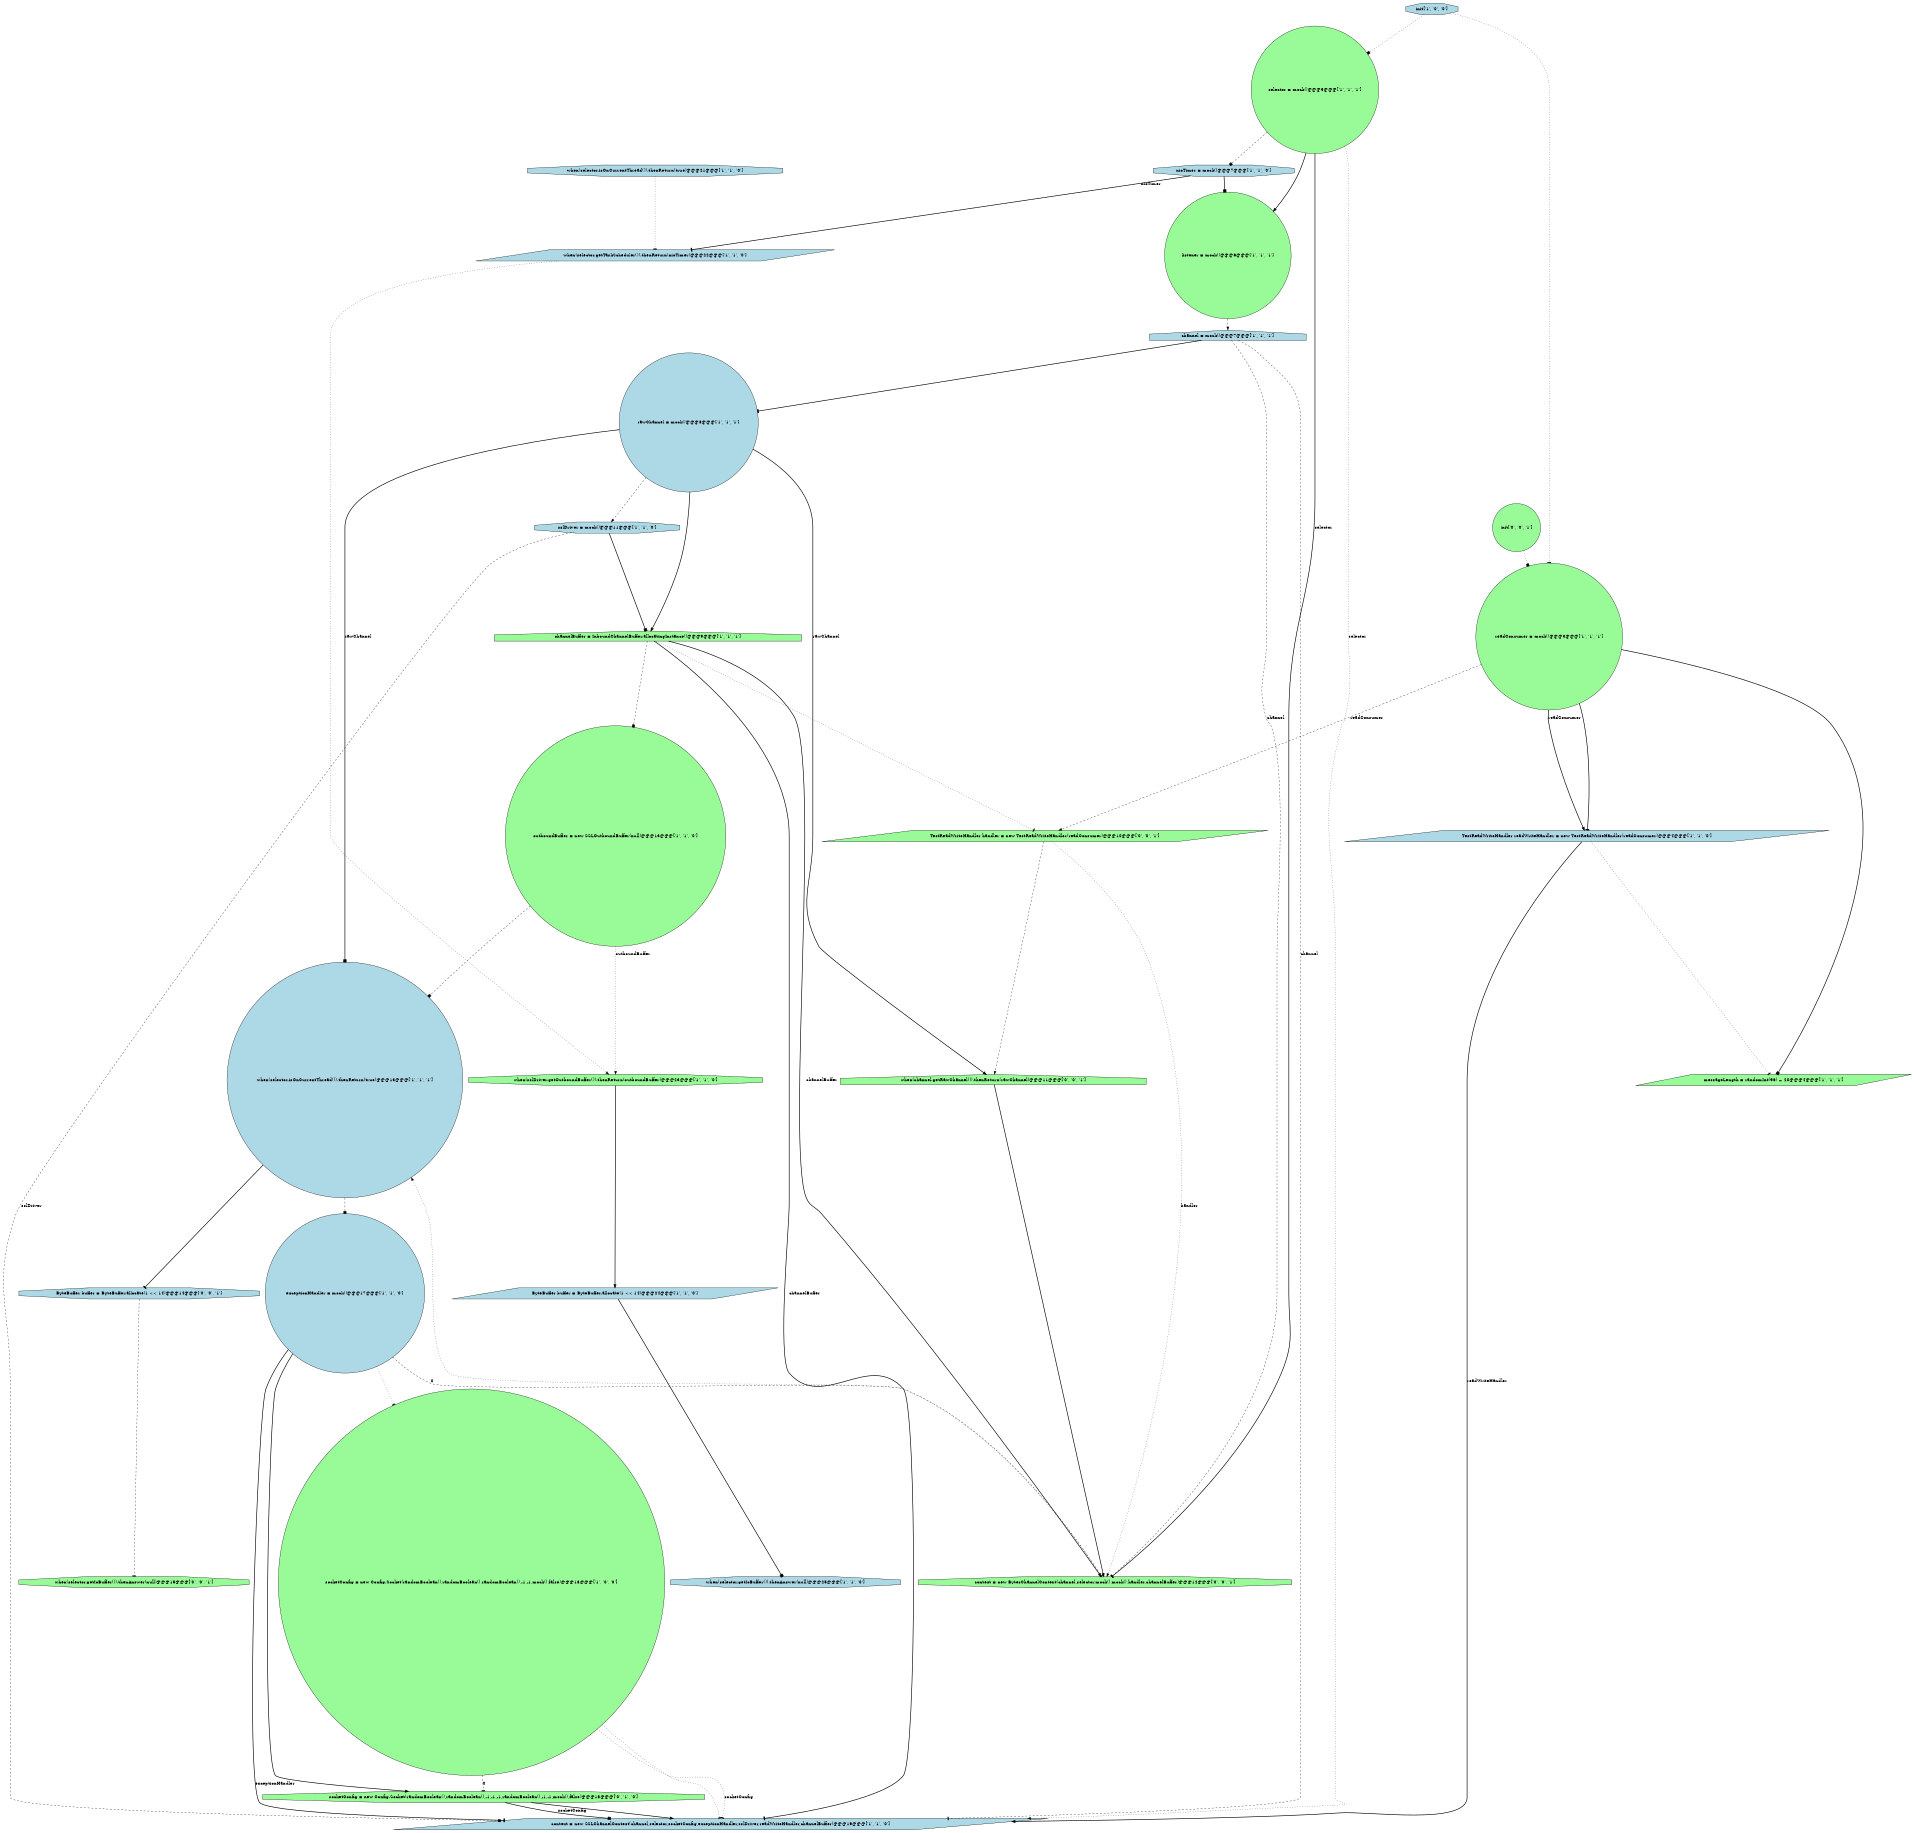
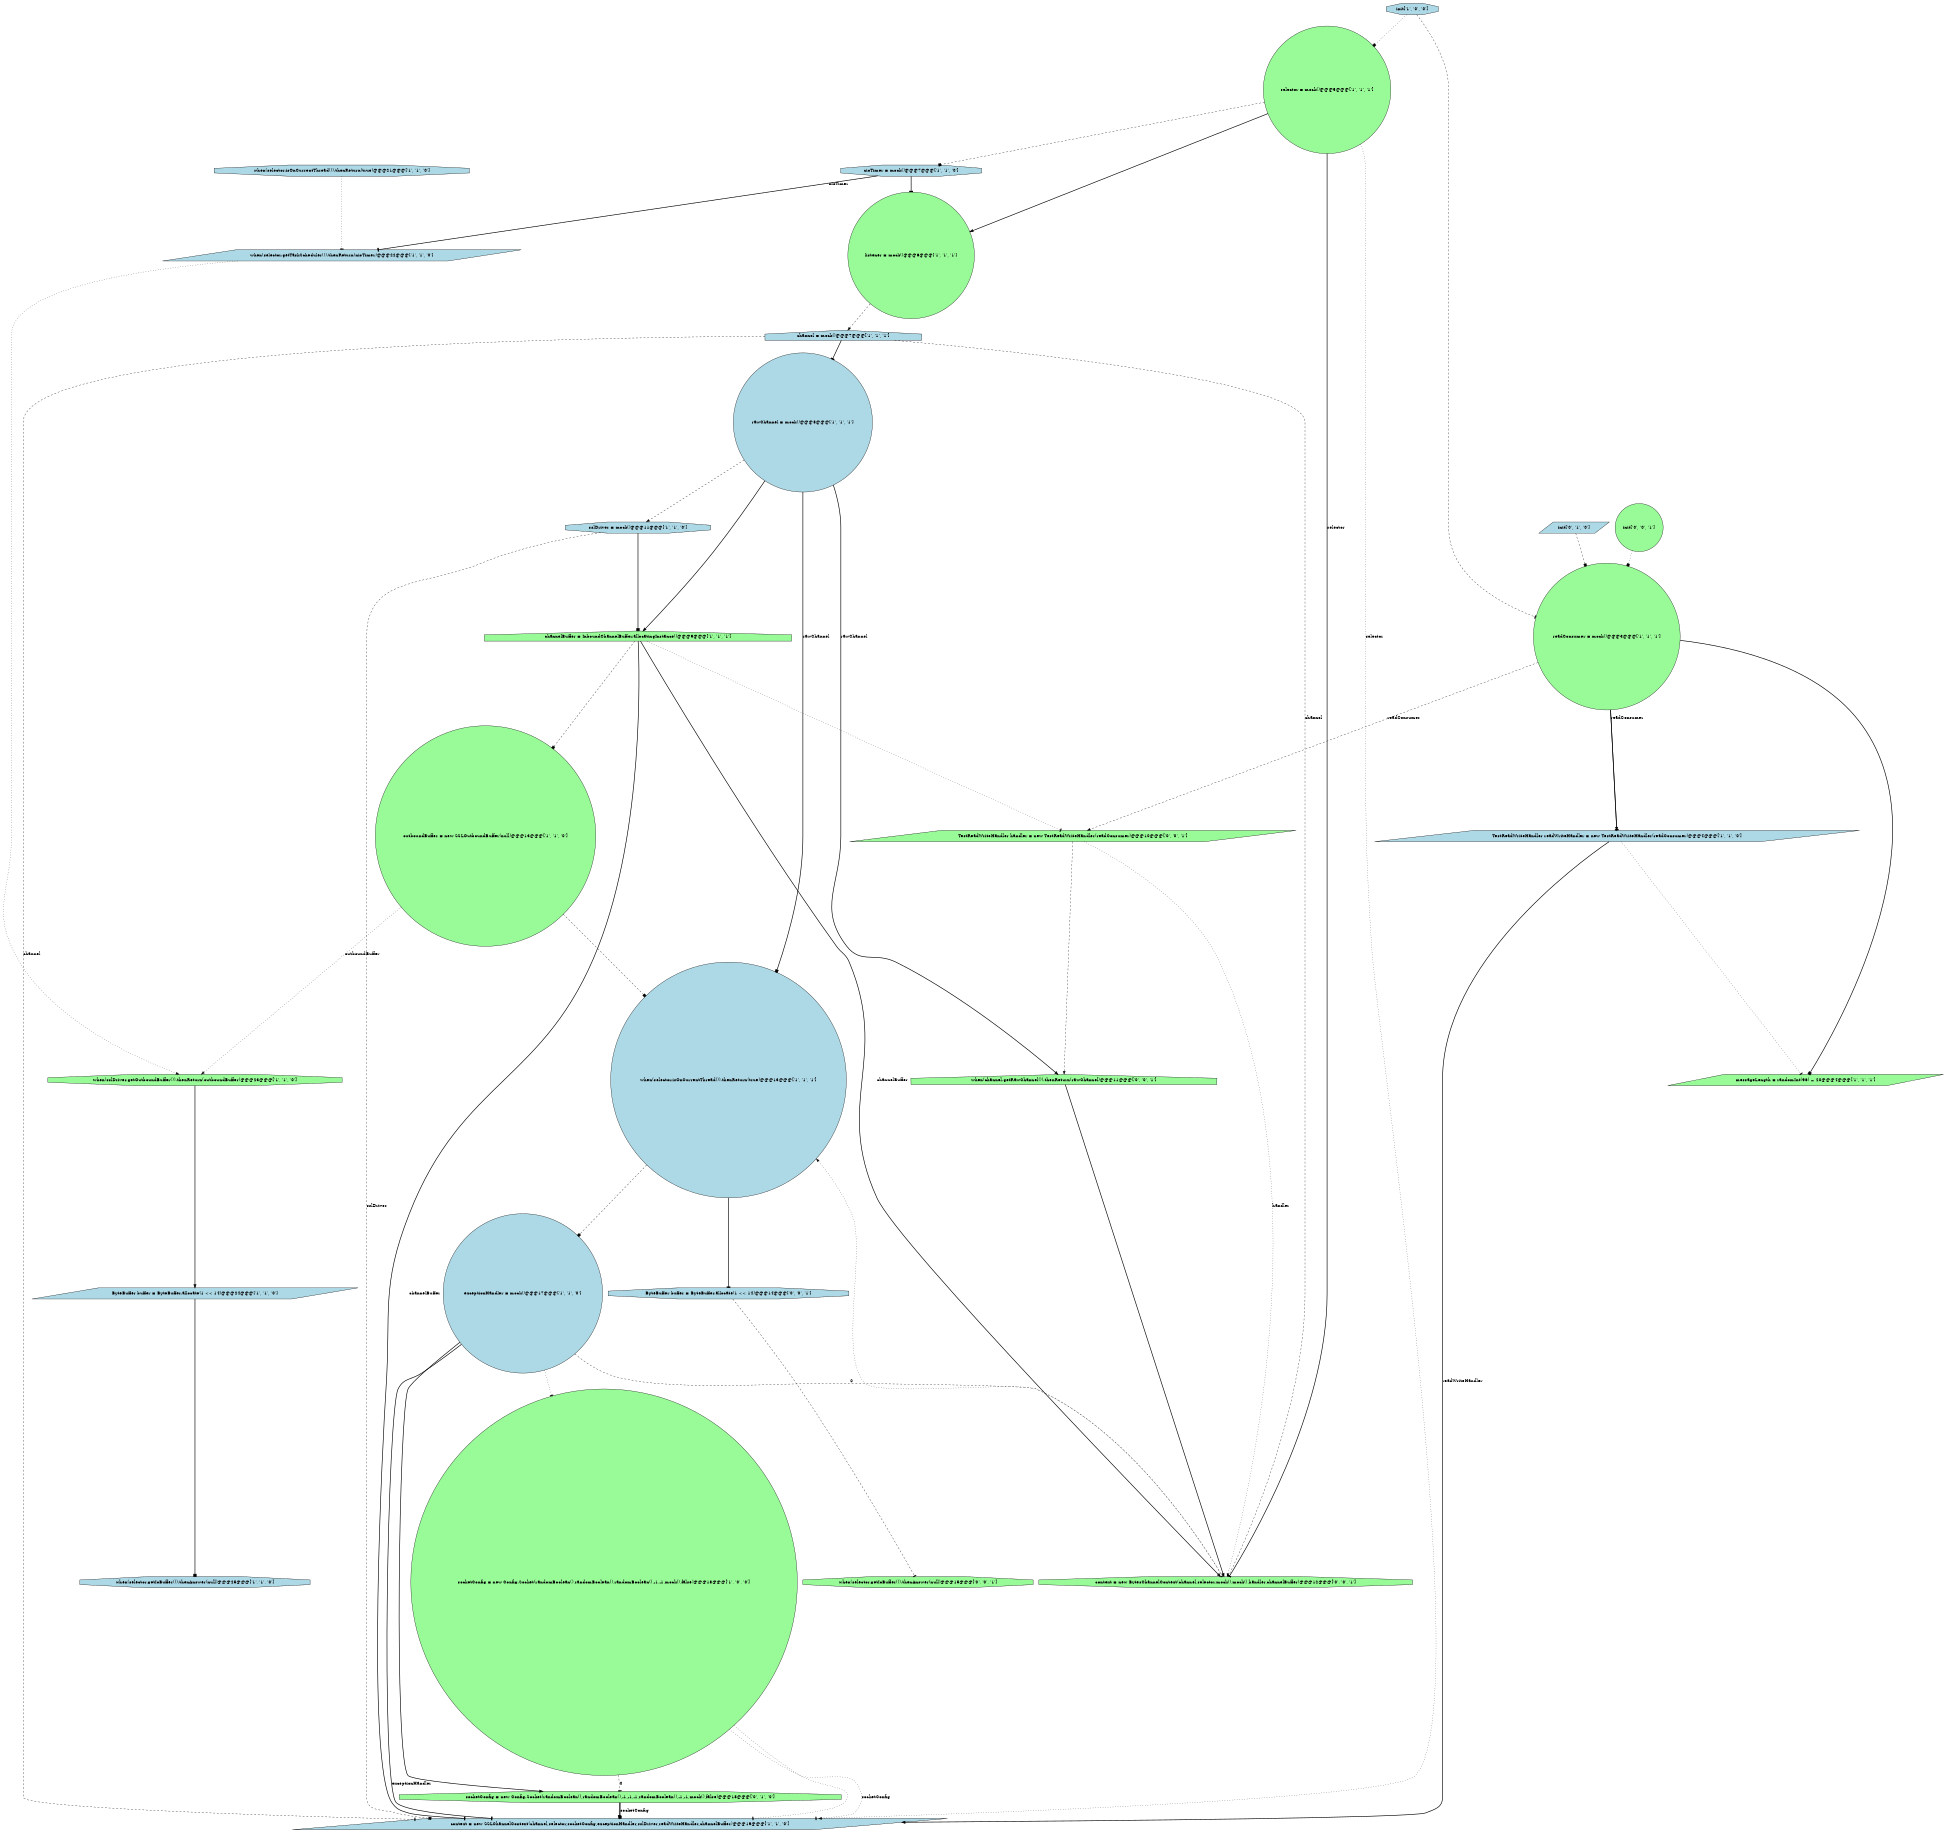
edge "nioTimer = mock()@@@7@@@['1', '1', '0']" -> "listener = mock()@@@6@@@['1', '1', '1']": arrowhead box -> tee
edge "init['1', '0', '0']" -> "readConsumer = mock()@@@3@@@['1', '1', '1']": style dotted -> dashed
node "init['0', '1', '0']": added
